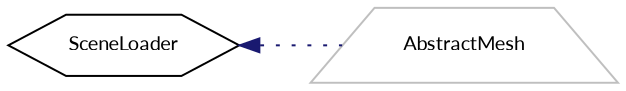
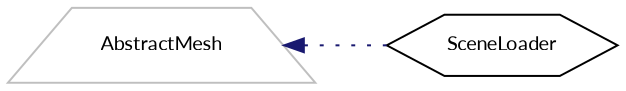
edge "AbstractMesh" -> "SceneLoader": reversed
